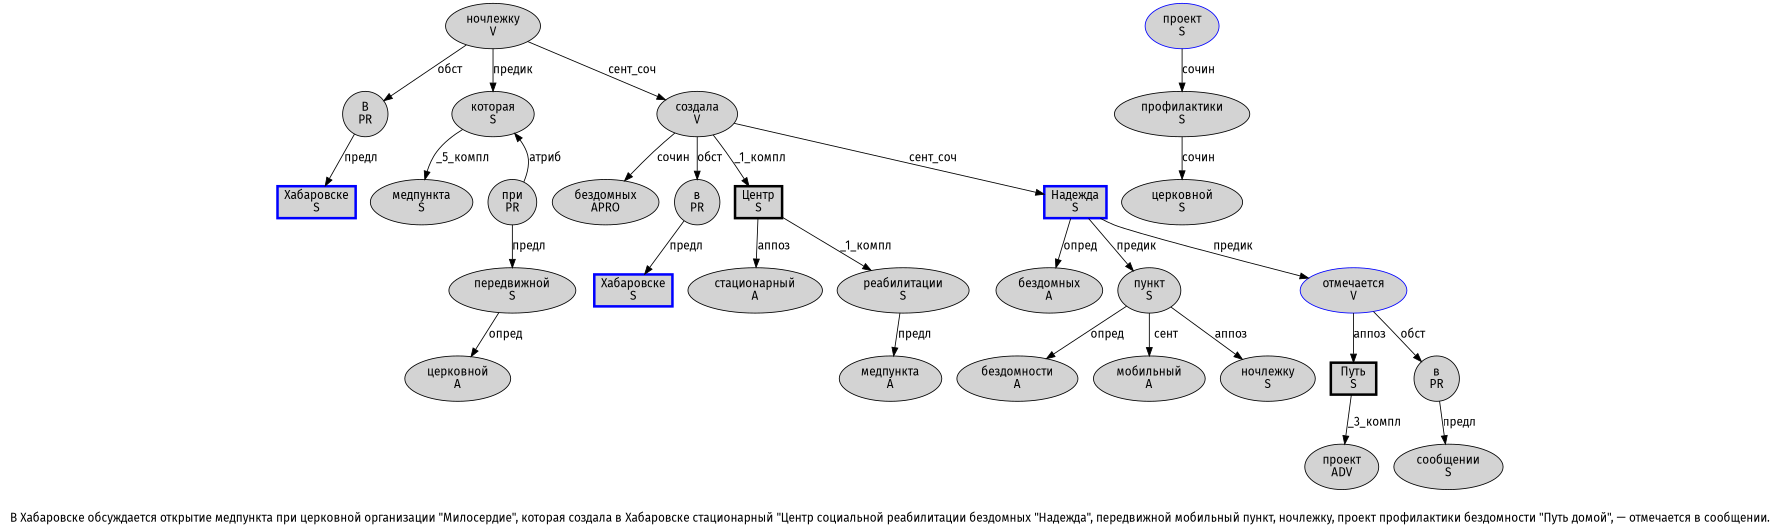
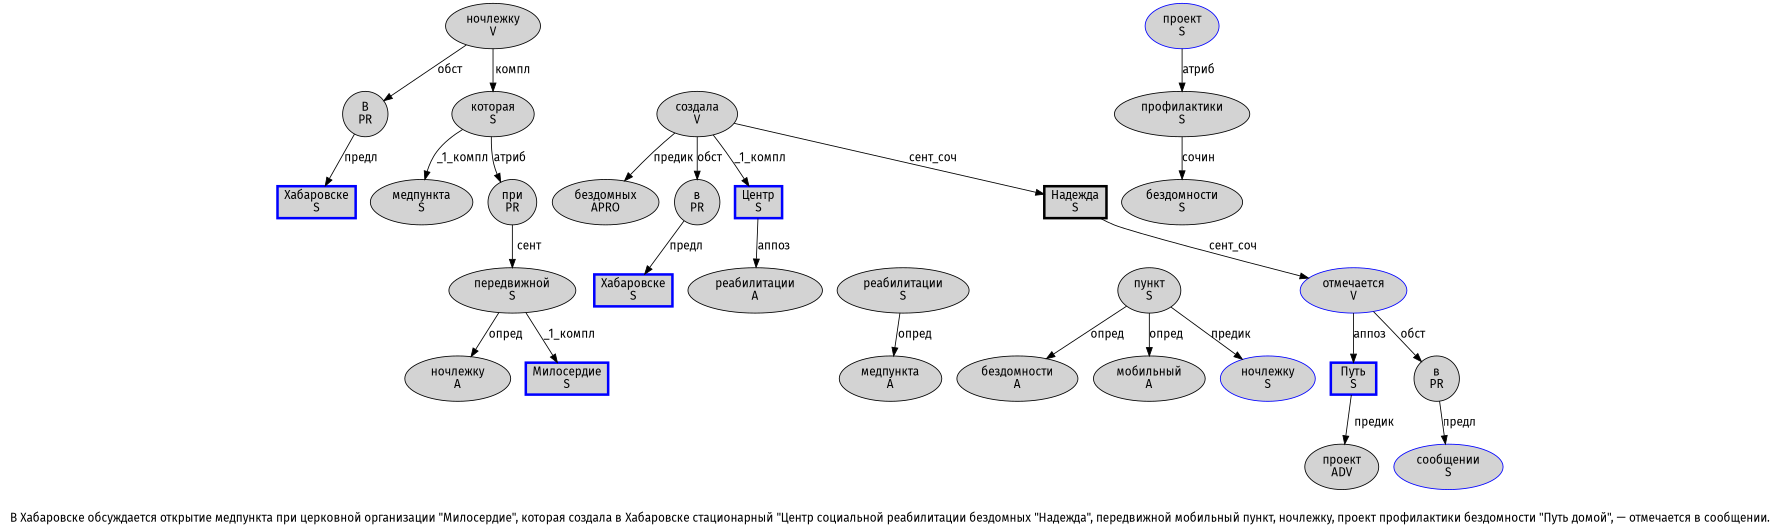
edge "ночлежку V" -> "создала V": removed, label "сент_соч"
edge "ночлежку V" -> "которая S": label "предик" -> "компл"
edge "проект S" -> "профилактики S": label "сочин" -> "атриб"
edge "которая S" -> "медпункта S": label "_5_компл" -> "_1_компл"
edge "создала V" -> "бездомных APRO": label "сочин" -> "предик"
edge "при PR" -> "которая S": reversed
node "Центр S": color black -> blue
node "Надежда S": color blue -> black
node "церковной S": label "церковной S" -> "бездомности S"
edge "Надежда S" -> "пункт S": removed, label "предик"
edge "Центр S" -> "реабилитации S": removed, label "_1_компл"
edge "при PR" -> "передвижной S": label "предл" -> "сент"
edge "Надежда S" -> "отмечается V": label "предик" -> "сент_соч"
node "стационарный A": label "стационарный A" -> "реабилитации A"
node "бездомных A": removed
edge "реабилитации S" -> "медпункта A": label "предл" -> "опред"
edge "пункт S" -> "мобильный A": label "сент" -> "опред"
edge "пункт S" -> "ночлежку S": label "аппоз" -> "предик"
node "церковной A": label "церковной A" -> "ночлежку A"
node "Милосердие S": added
node "ночлежку S": color black -> blue
node "Путь S": color black -> blue
edge "Путь S" -> "проект ADV": label "_3_компл" -> "предик"
node "сообщении S": color black -> blue
